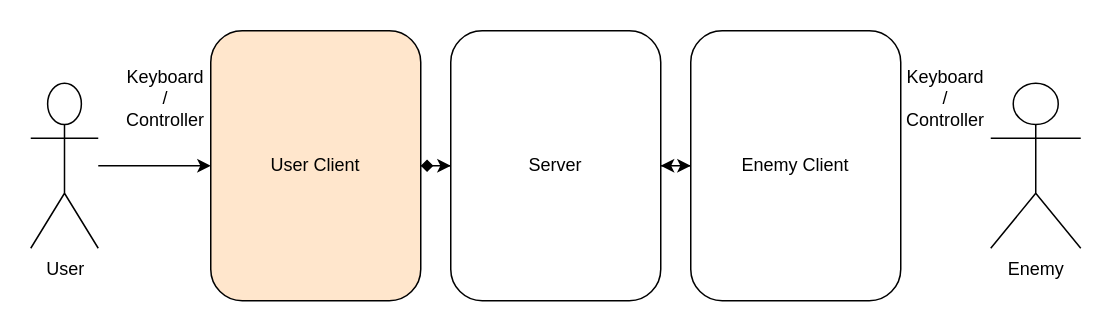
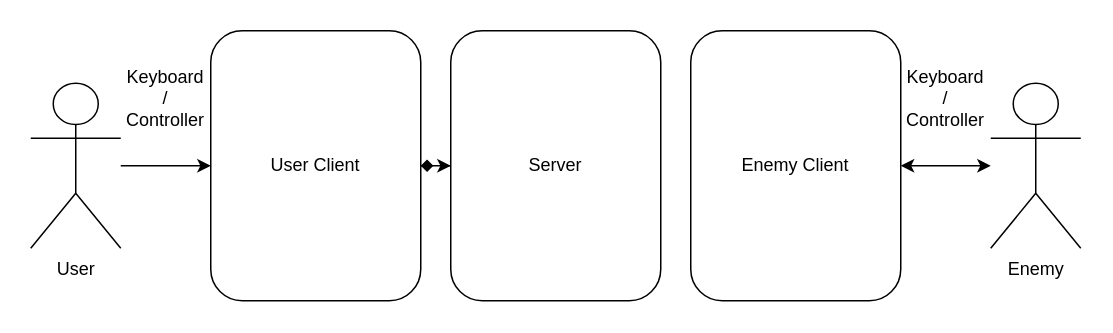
node "User": size 68x165 -> 90x165
node "User Client": fillcolor #ffe6cc -> #ffffff
edge "Server" -- "Enemy Client": now "Enemy" -- "Enemy Client"
